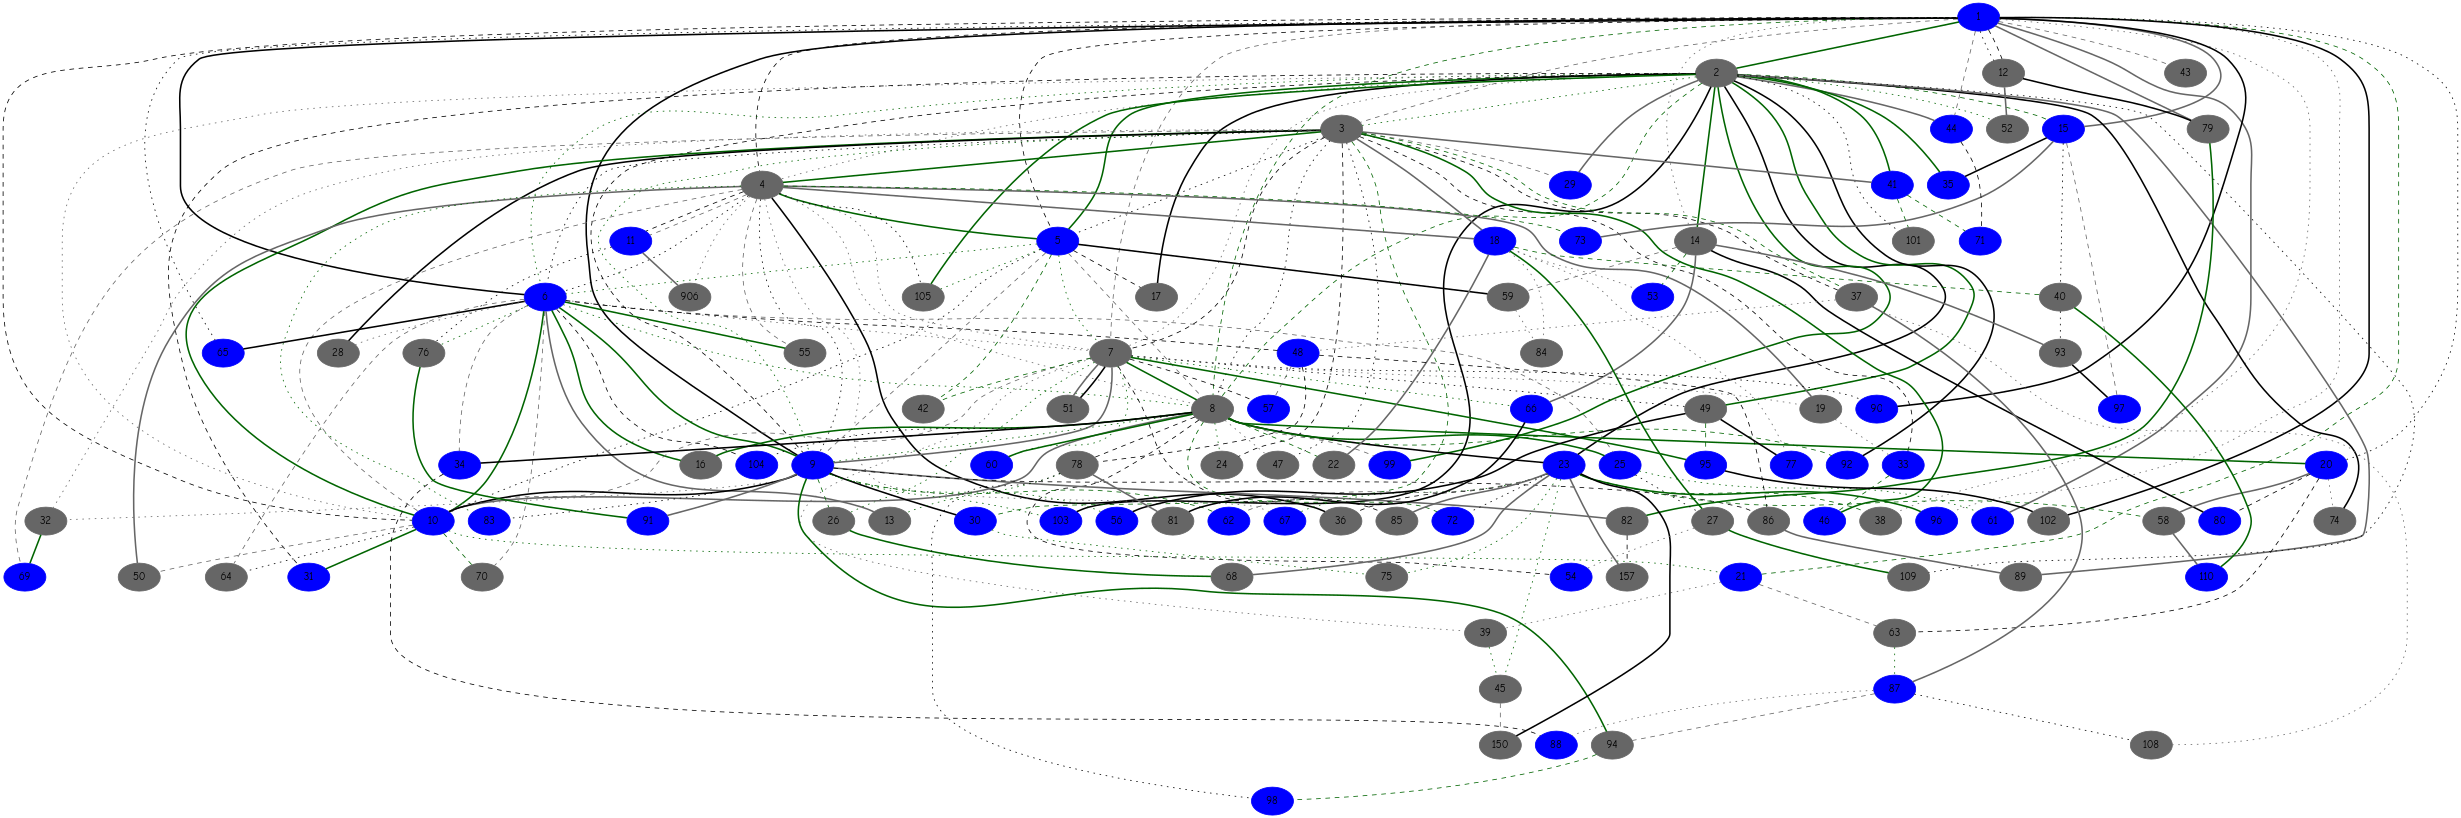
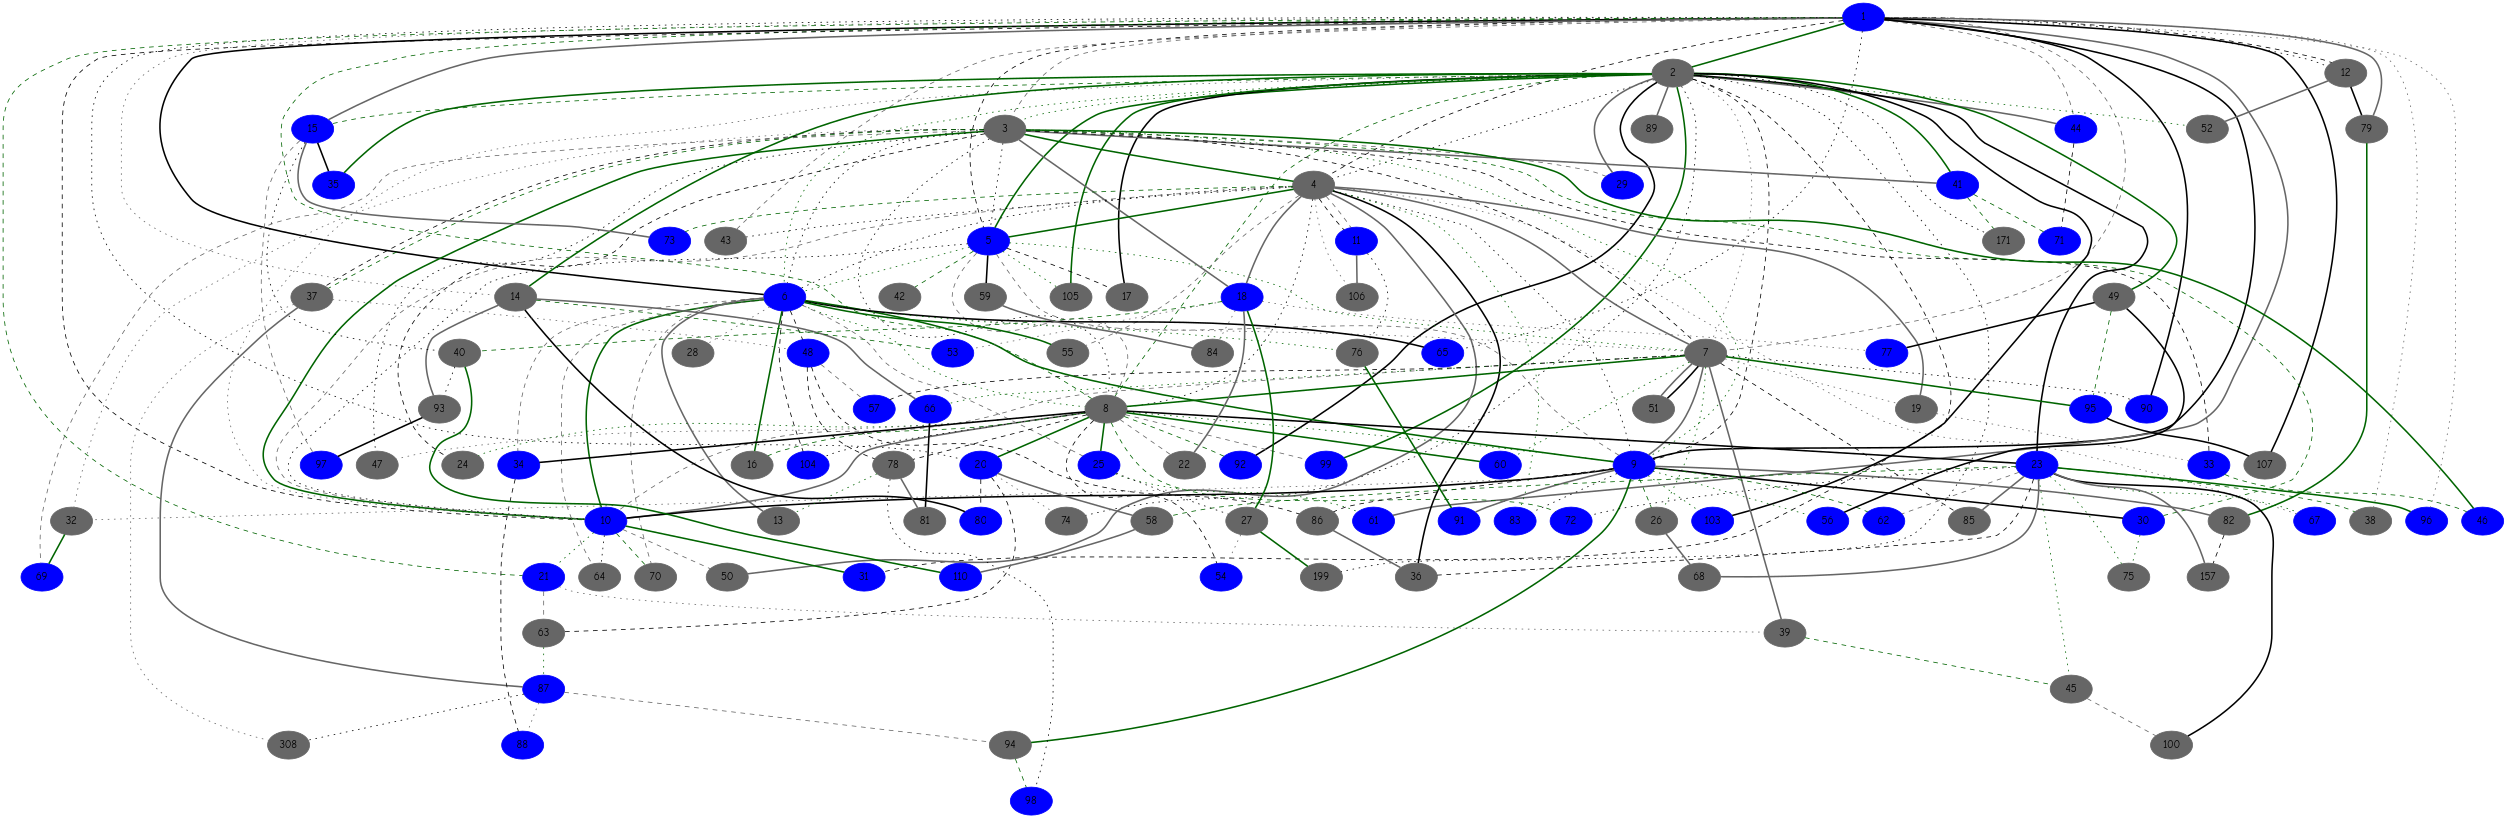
edge "2" -- "4": color gray40 -> black
edge "2" -- "74": style bold -> dotted
edge "3" -- "28": removed
edge "4" -- "105": now "4" -- "43"
node "101": label "101" -> "171"
edge "14" -- "59": removed
node "906": label "906" -> "106"
edge "4" -- "7": style dotted -> bold
edge "59" -- "84": style dotted -> bold
edge "4" -- "8": color gray40 -> black
edge "7" -- "42": removed
edge "7" -- "49": removed
edge "8" -- "16": style bold -> dashed
edge "8" -- "22": color darkgreen -> gray40
node "102": label "102" -> "107"
edge "86" -- "89": now "86" -- "36"
edge "26" -- "68": color darkgreen -> gray40
node "109": label "109" -> "199"
edge "7" -- "39": style dotted -> bold
edge "39" -- "45": style dotted -> dashed
node "150": label "150" -> "100"
node "108": label "108" -> "308"
